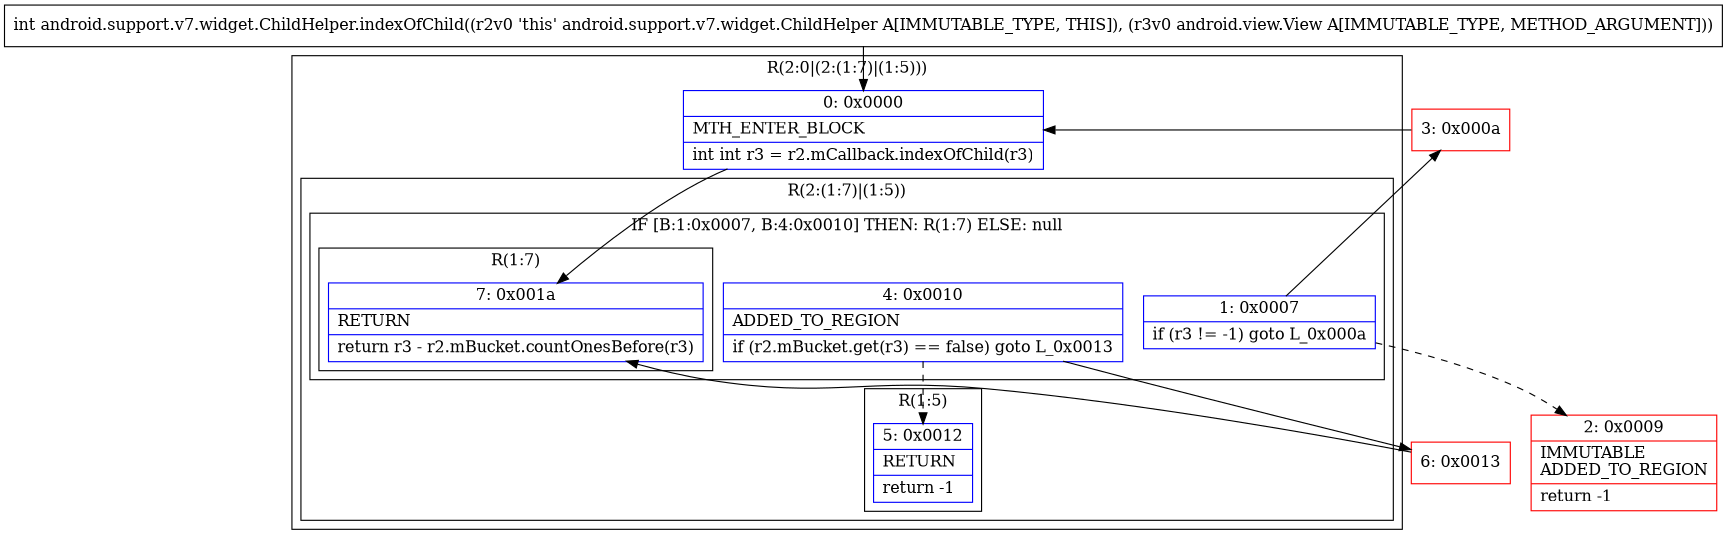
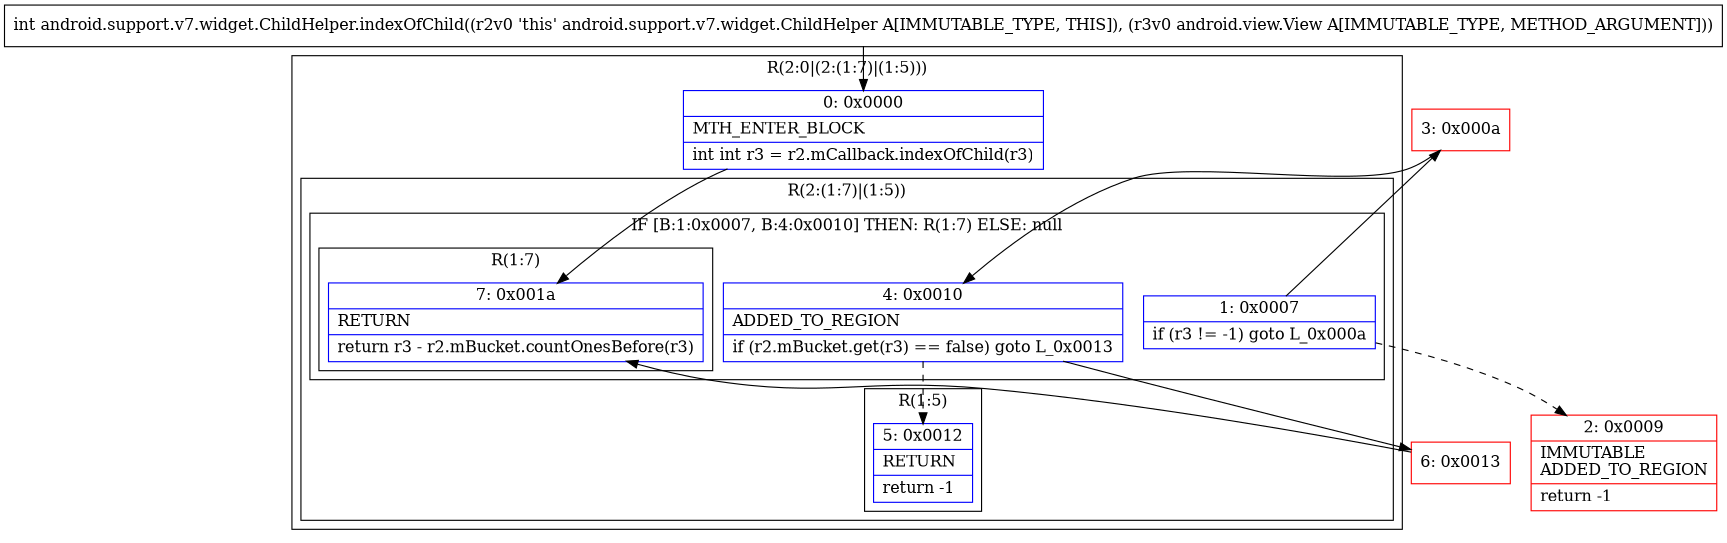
edge "3: 0x000a" -> "0: 0x0000": now "3: 0x000a" -> "4: 0x0010"
